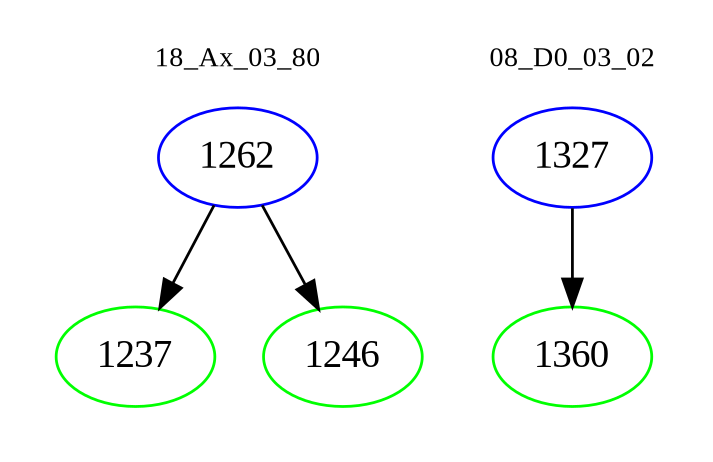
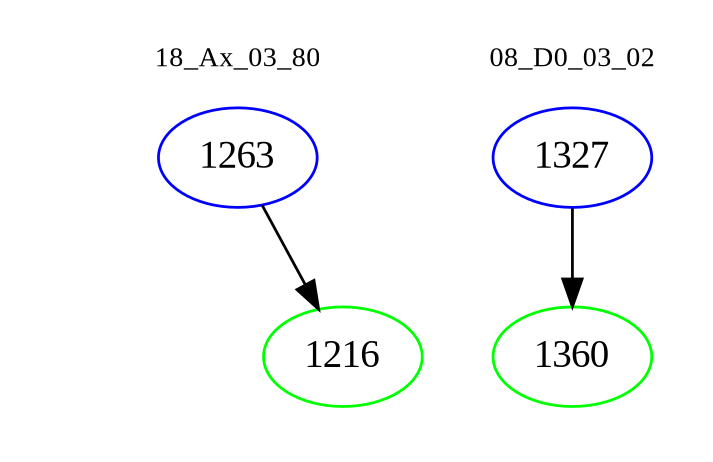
node "1262": label "1262" -> "1263"
node "1237": removed
node "1246": label "1246" -> "1216"
